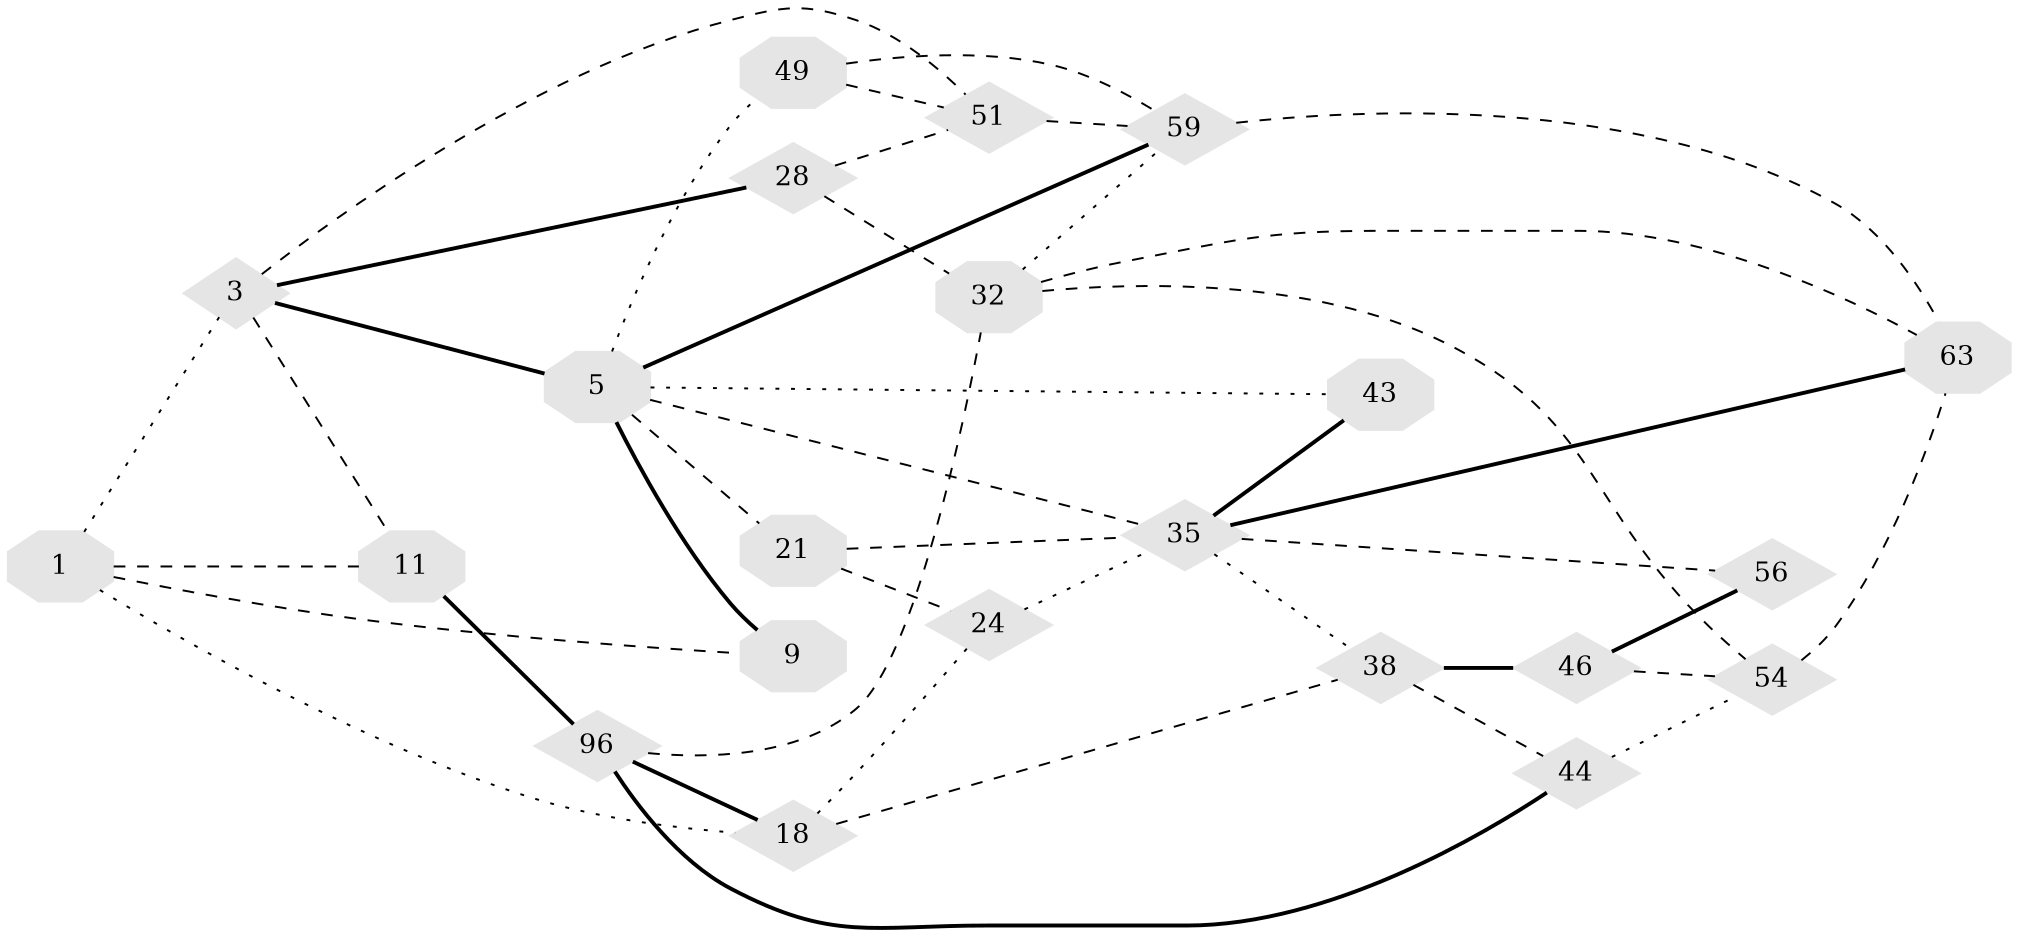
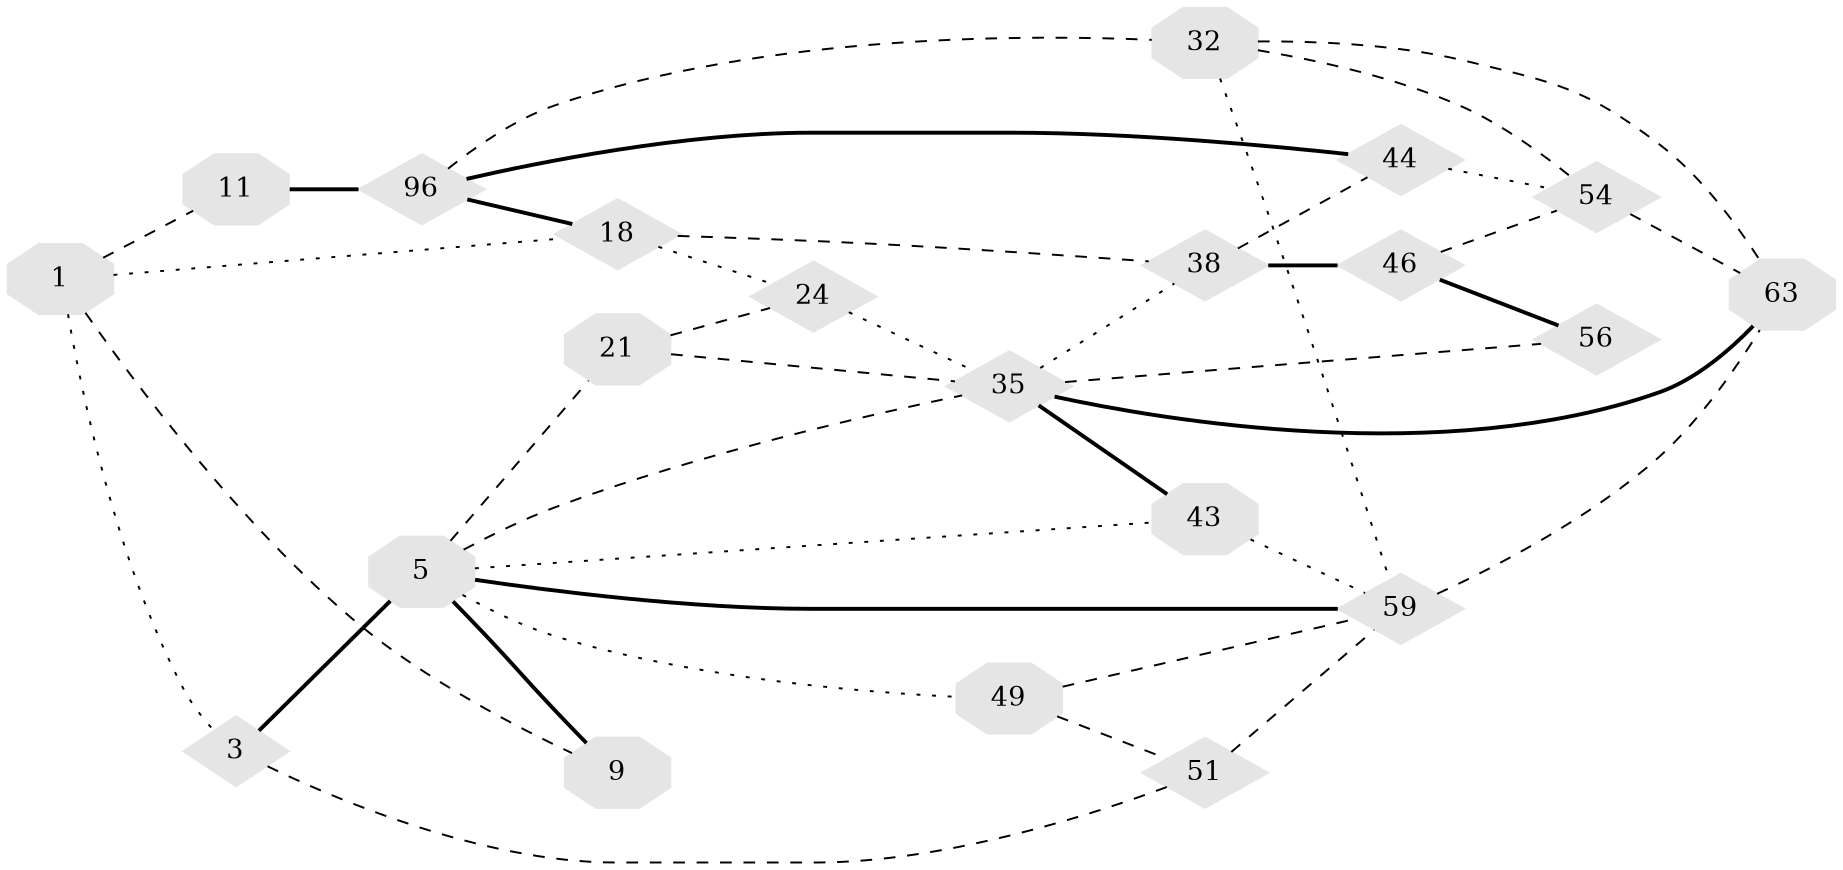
node "28": removed
edge "3" -- "11": removed
edge "43" -- "59": added
